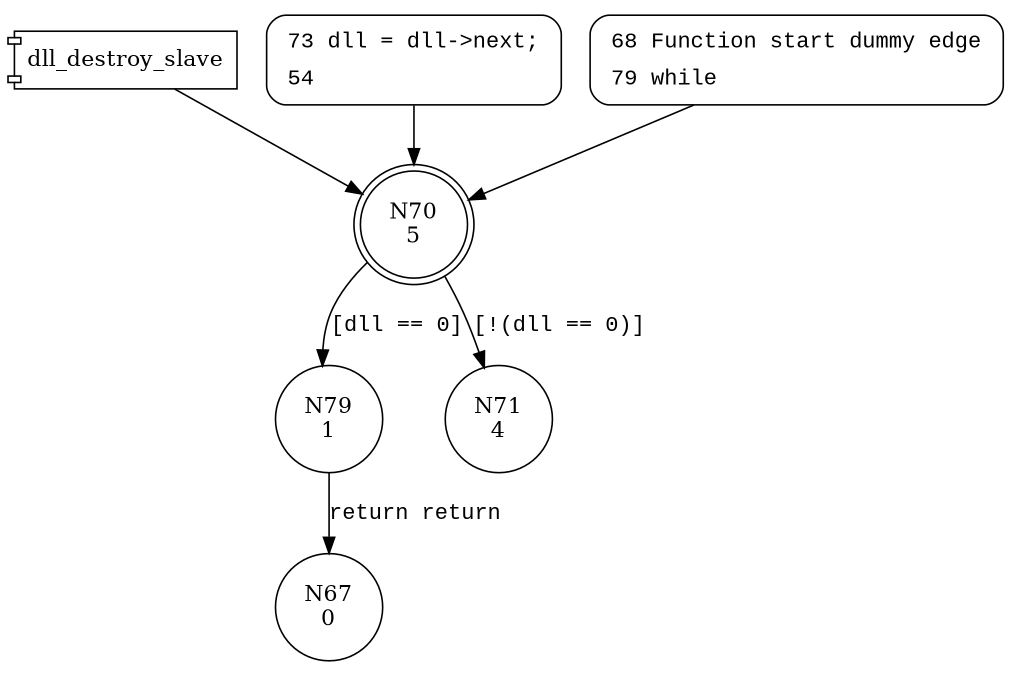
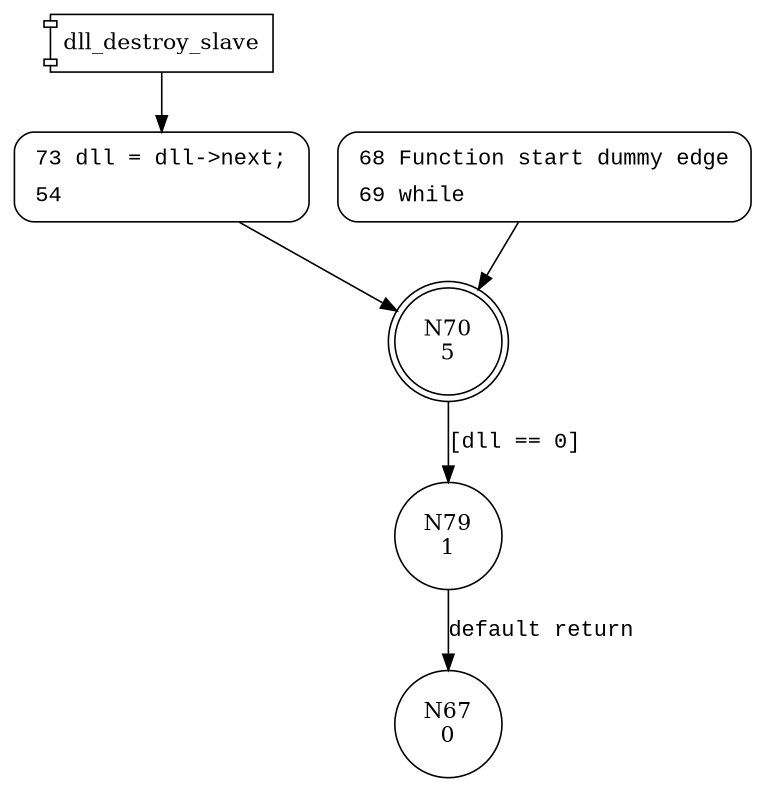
node "68": text "79" -> "69"
edge "dll_destroy_slave" -> "N70 5": now "dll_destroy_slave" -> "73"
node "N71 4": removed
edge "N79 1" -> "N67 0": label "return return" -> "default return"
